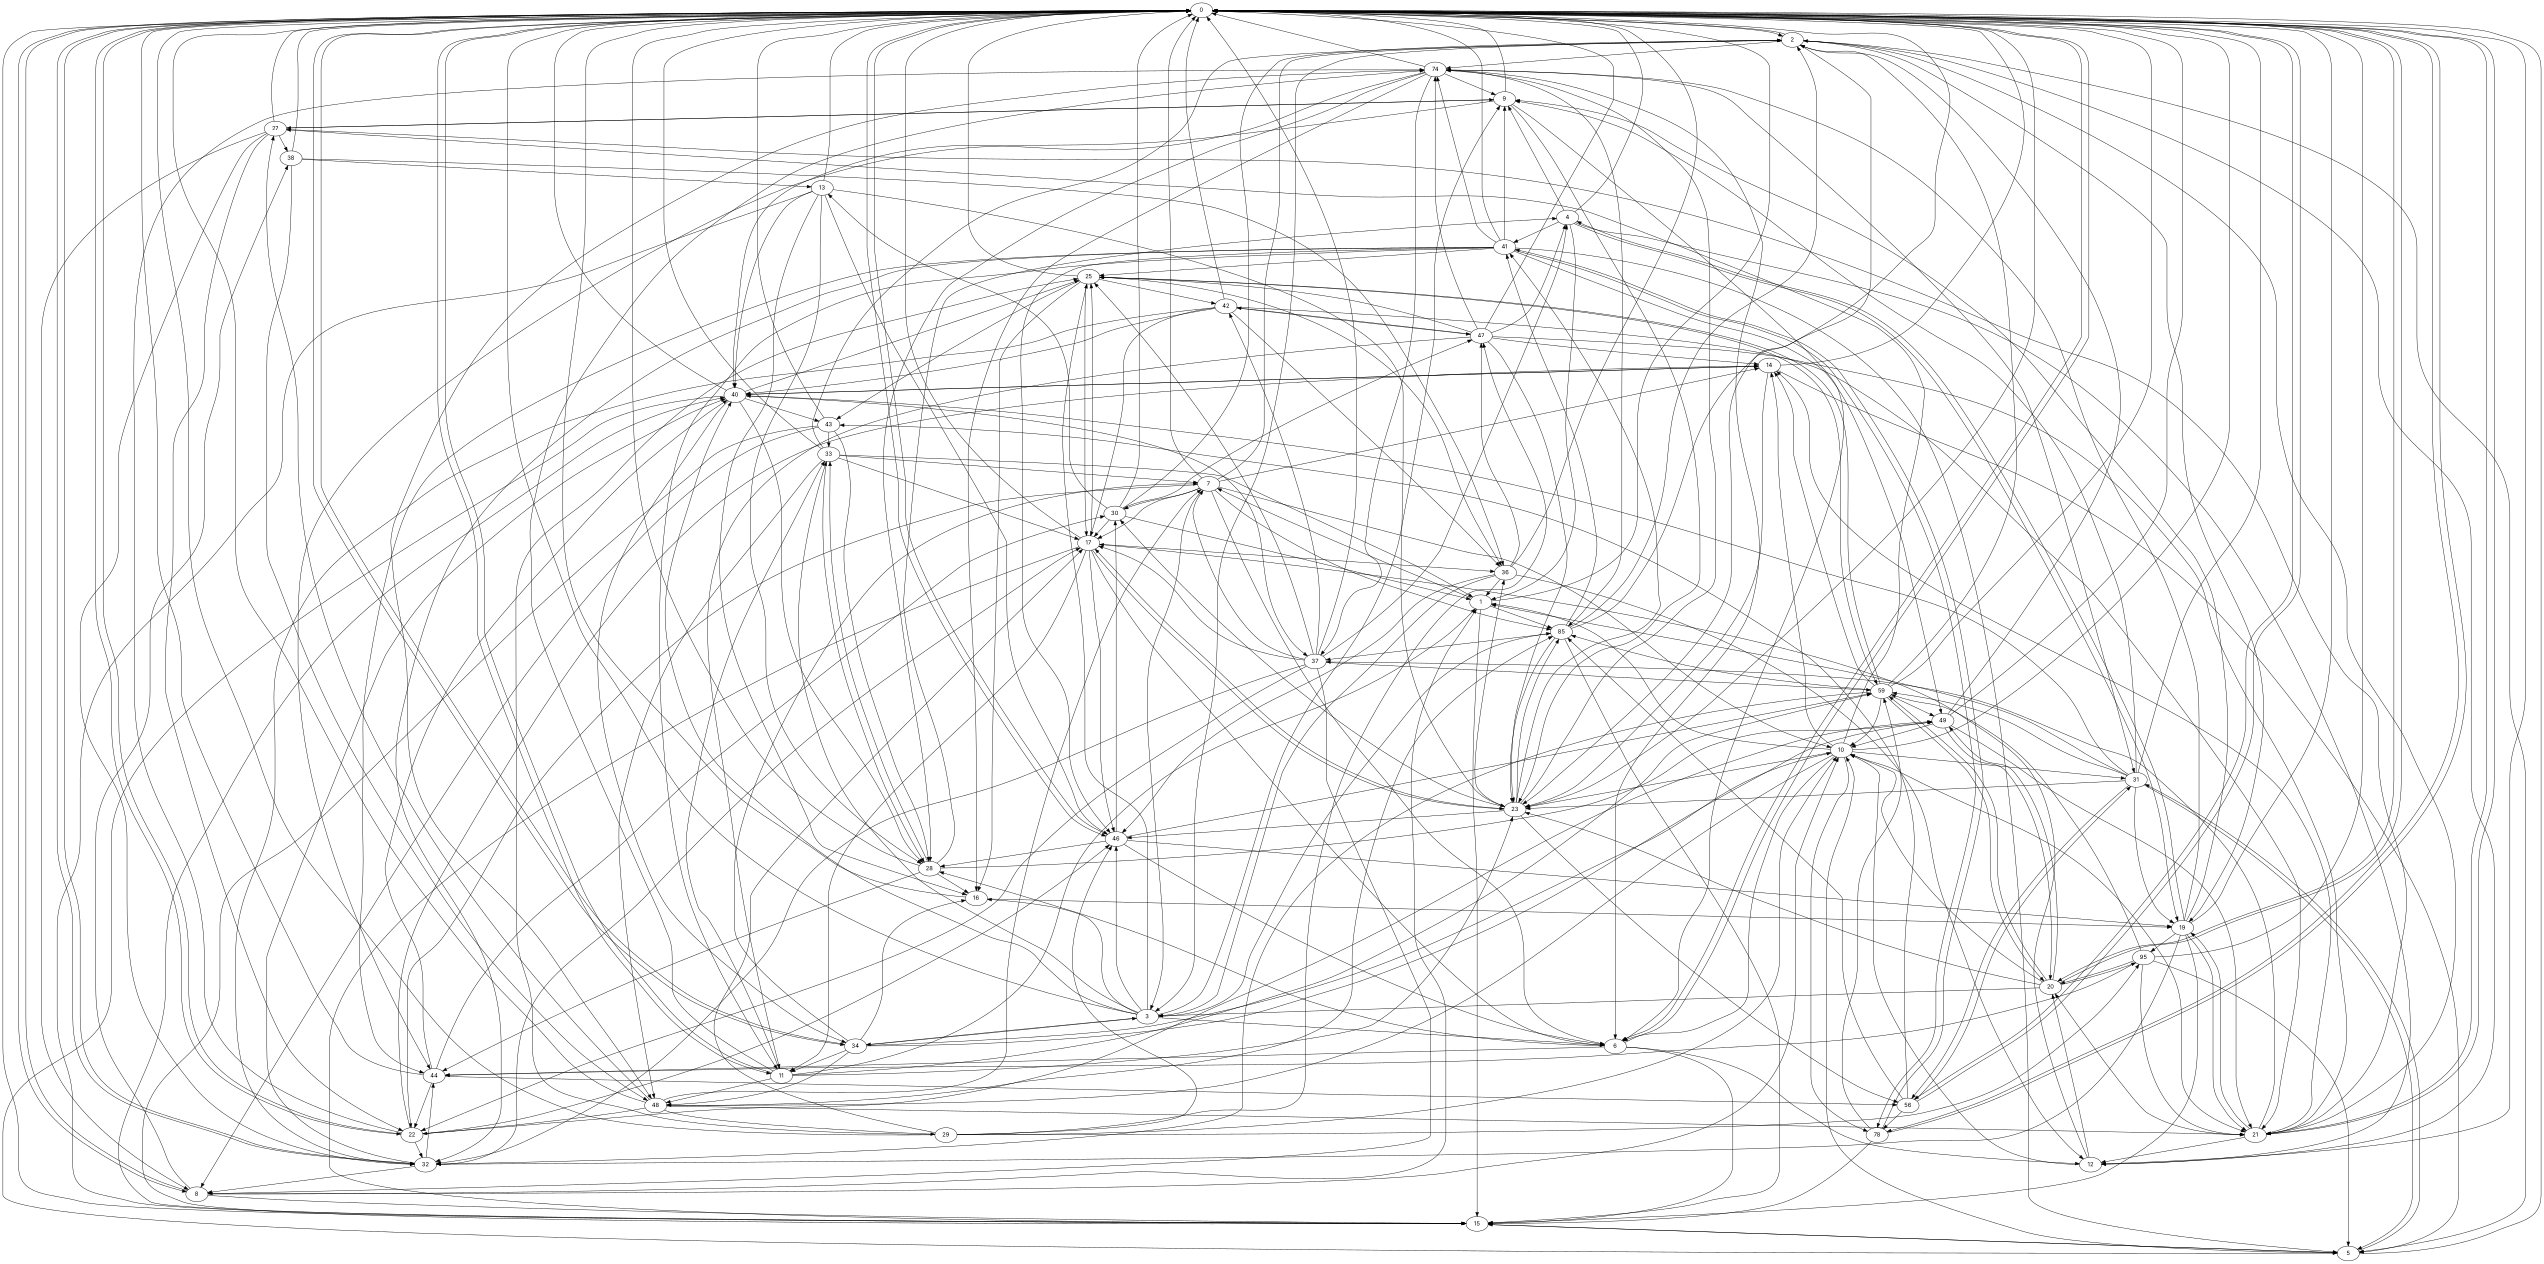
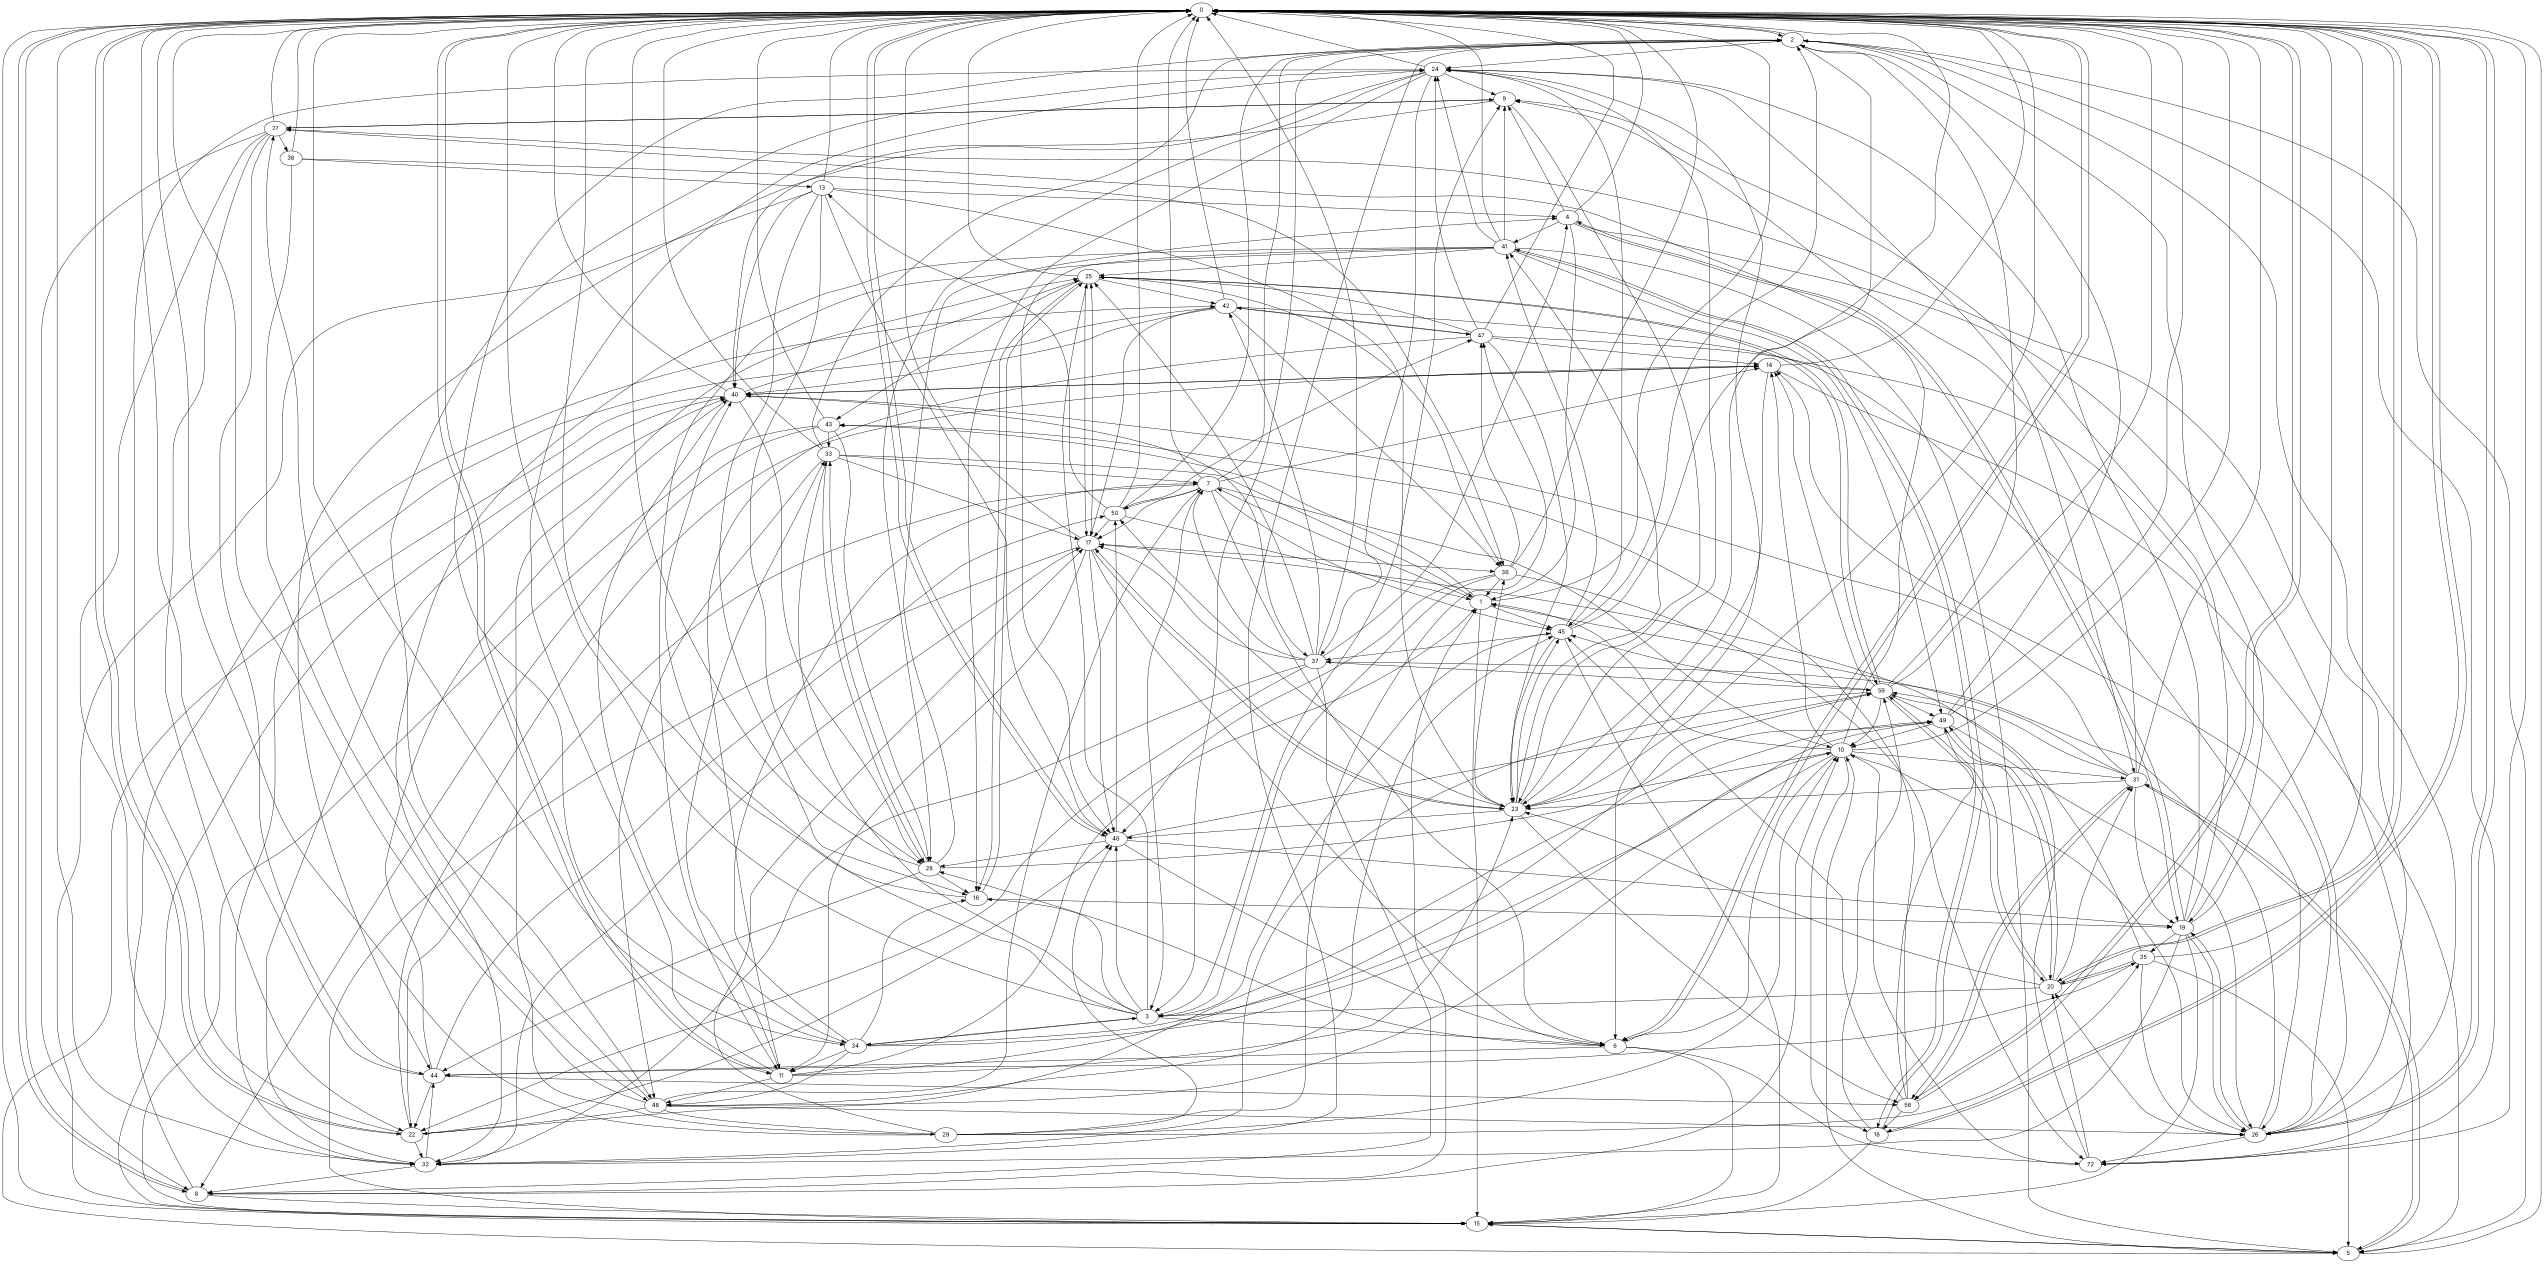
edge "9" -> "0": removed
node "74": label "74" -> "24"
edge "32" -> "0": now "32" -> "2"
edge "34" -> "0": now "34" -> "2"
edge "47" -> "4": now "13" -> "4"
edge "41" -> "44": now "27" -> "44"
edge "40" -> "43": now "1" -> "43"
node "30": label "30" -> "50"
edge "9" -> "6": removed
edge "16" -> "25": added
node "85": label "85" -> "45"
edge "8" -> "38": now "8" -> "42"
edge "20" -> "10": now "20" -> "31"
edge "56" -> "49": added
node "95": label "95" -> "35"
node "78": label "78" -> "18"
node "21": label "21" -> "26"
node "12": label "12" -> "72"
